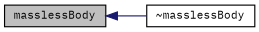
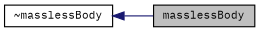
edge "~masslessBody" -> "masslessBody": reversed
